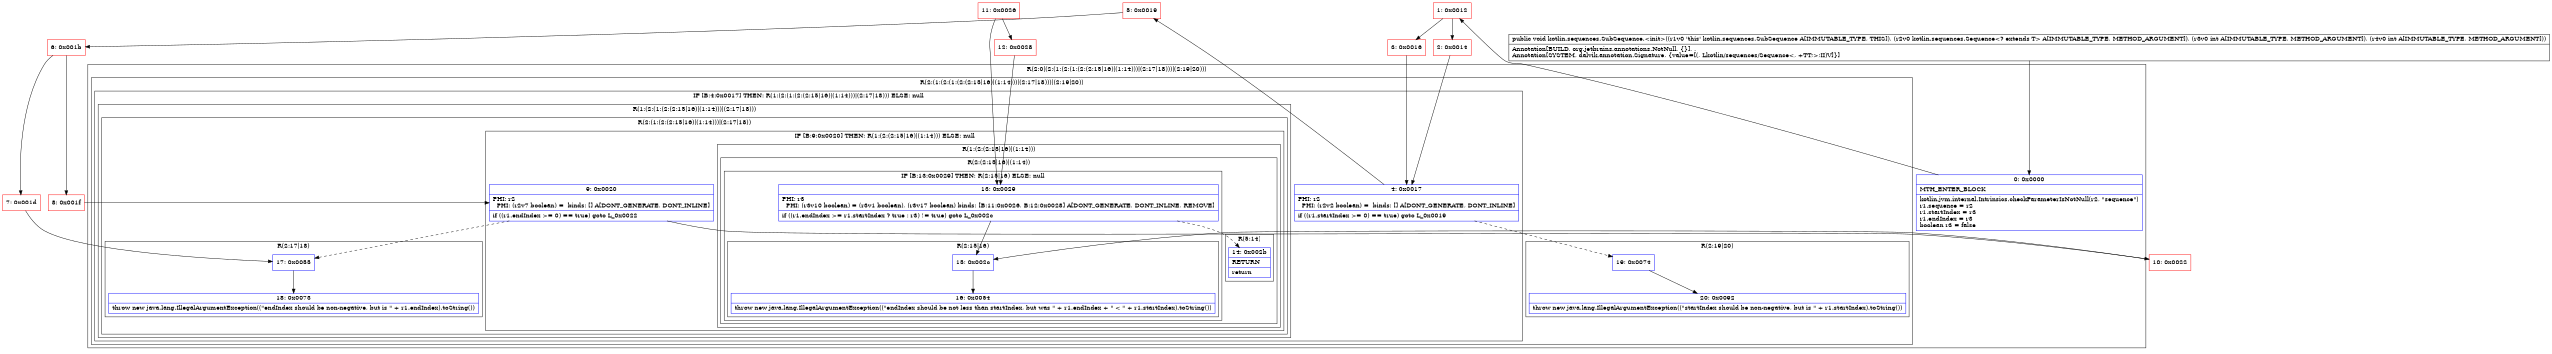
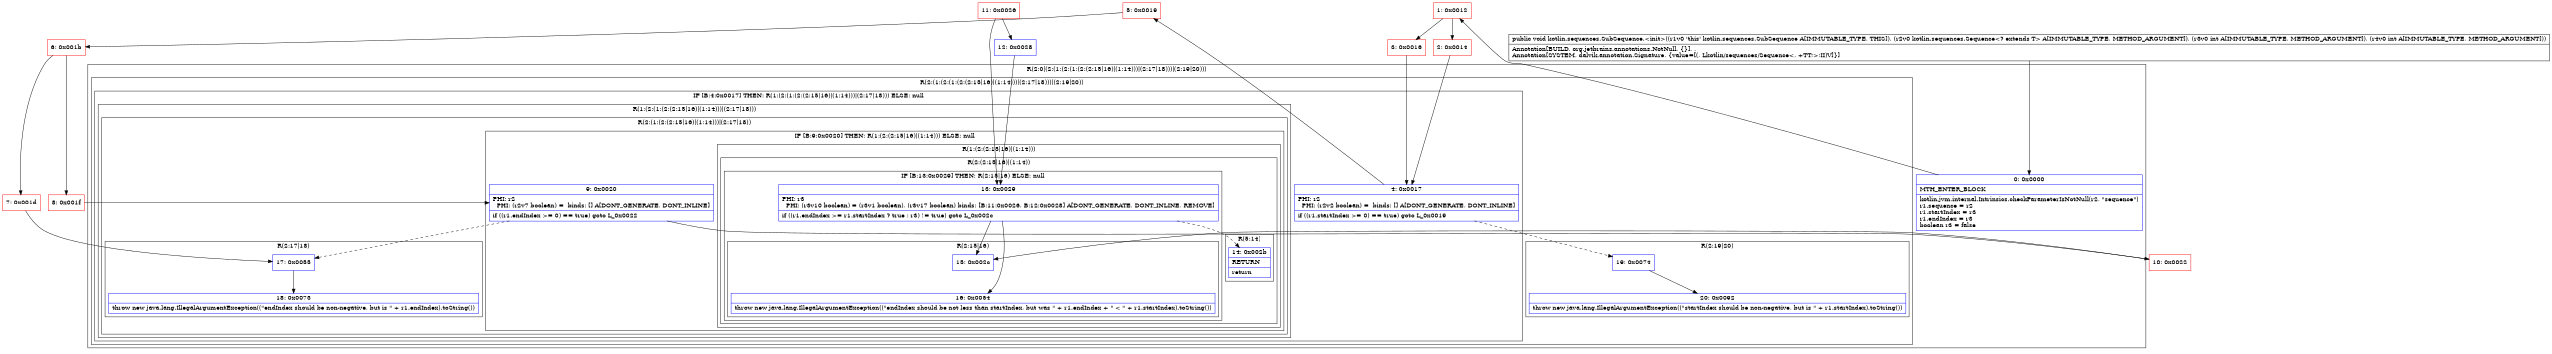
node "12: 0x0028": color red -> blue
edge "15: 0x002c" -> "16: 0x0054": now "13: 0x0029" -> "16: 0x0054"
